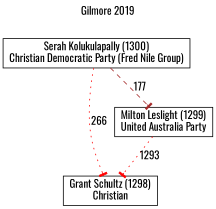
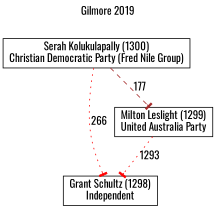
node "Grant Schultz (1298) Christian": label "Grant Schultz (1298) Christian" -> "Grant Schultz (1298) Independent"
